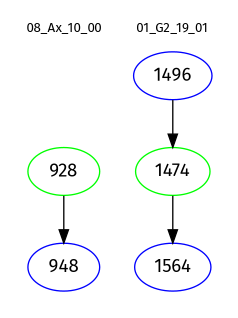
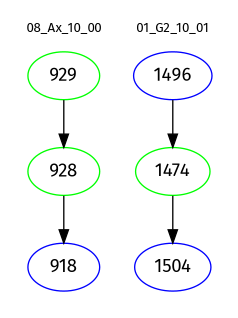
cluster "01_G2_19_01": label "01_G2_19_01" -> "01_G2_10_01"
node "929": added
node "948": label "948" -> "918"
node "1564": label "1564" -> "1504"
